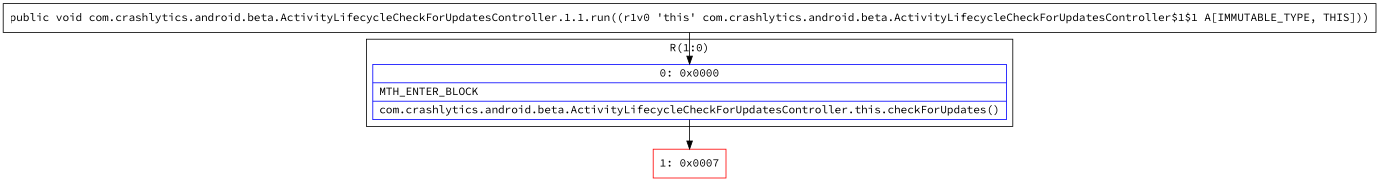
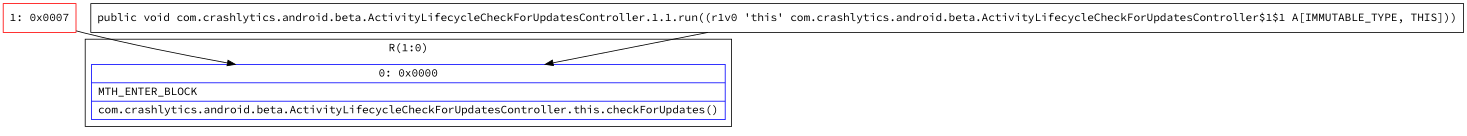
edge "0: 0x0000" -> "1: 0x0007": reversed
